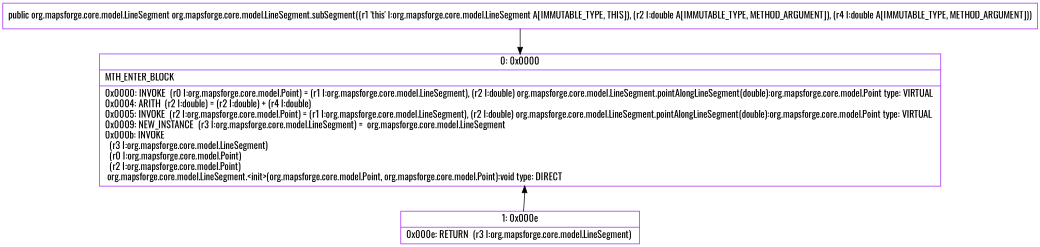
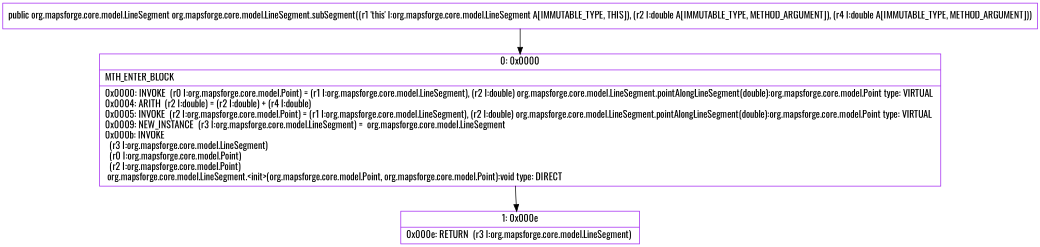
edge "1: 0x000e" -> "0: 0x0000": reversed
